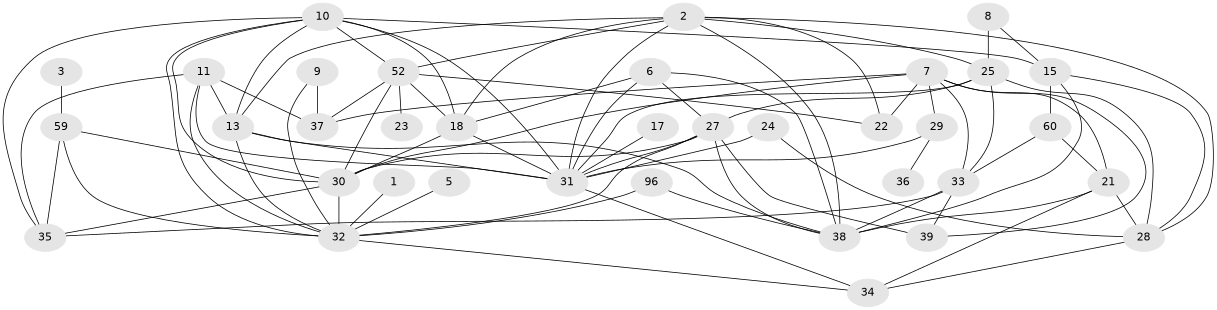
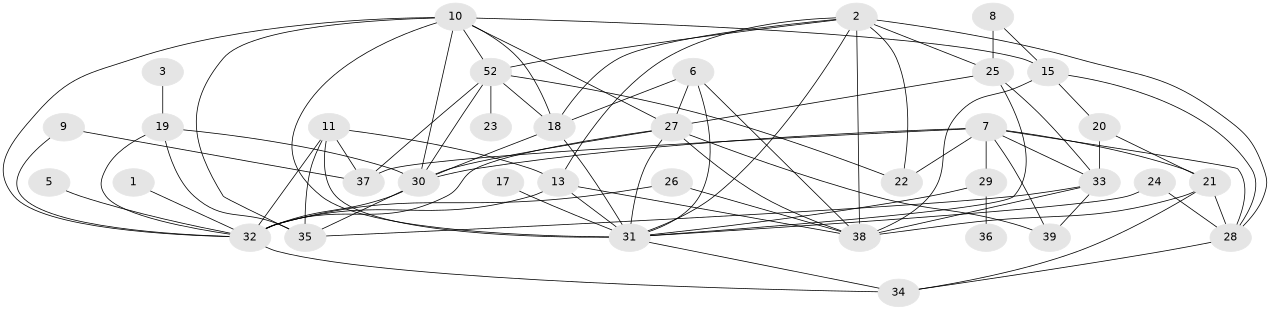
edge "10" -- "13": now "10" -- "27"
edge "25" -- "28": now "7" -- "28"
node "59": label "59" -> "19"
node "60": label "60" -> "20"
node "96": label "96" -> "26"
